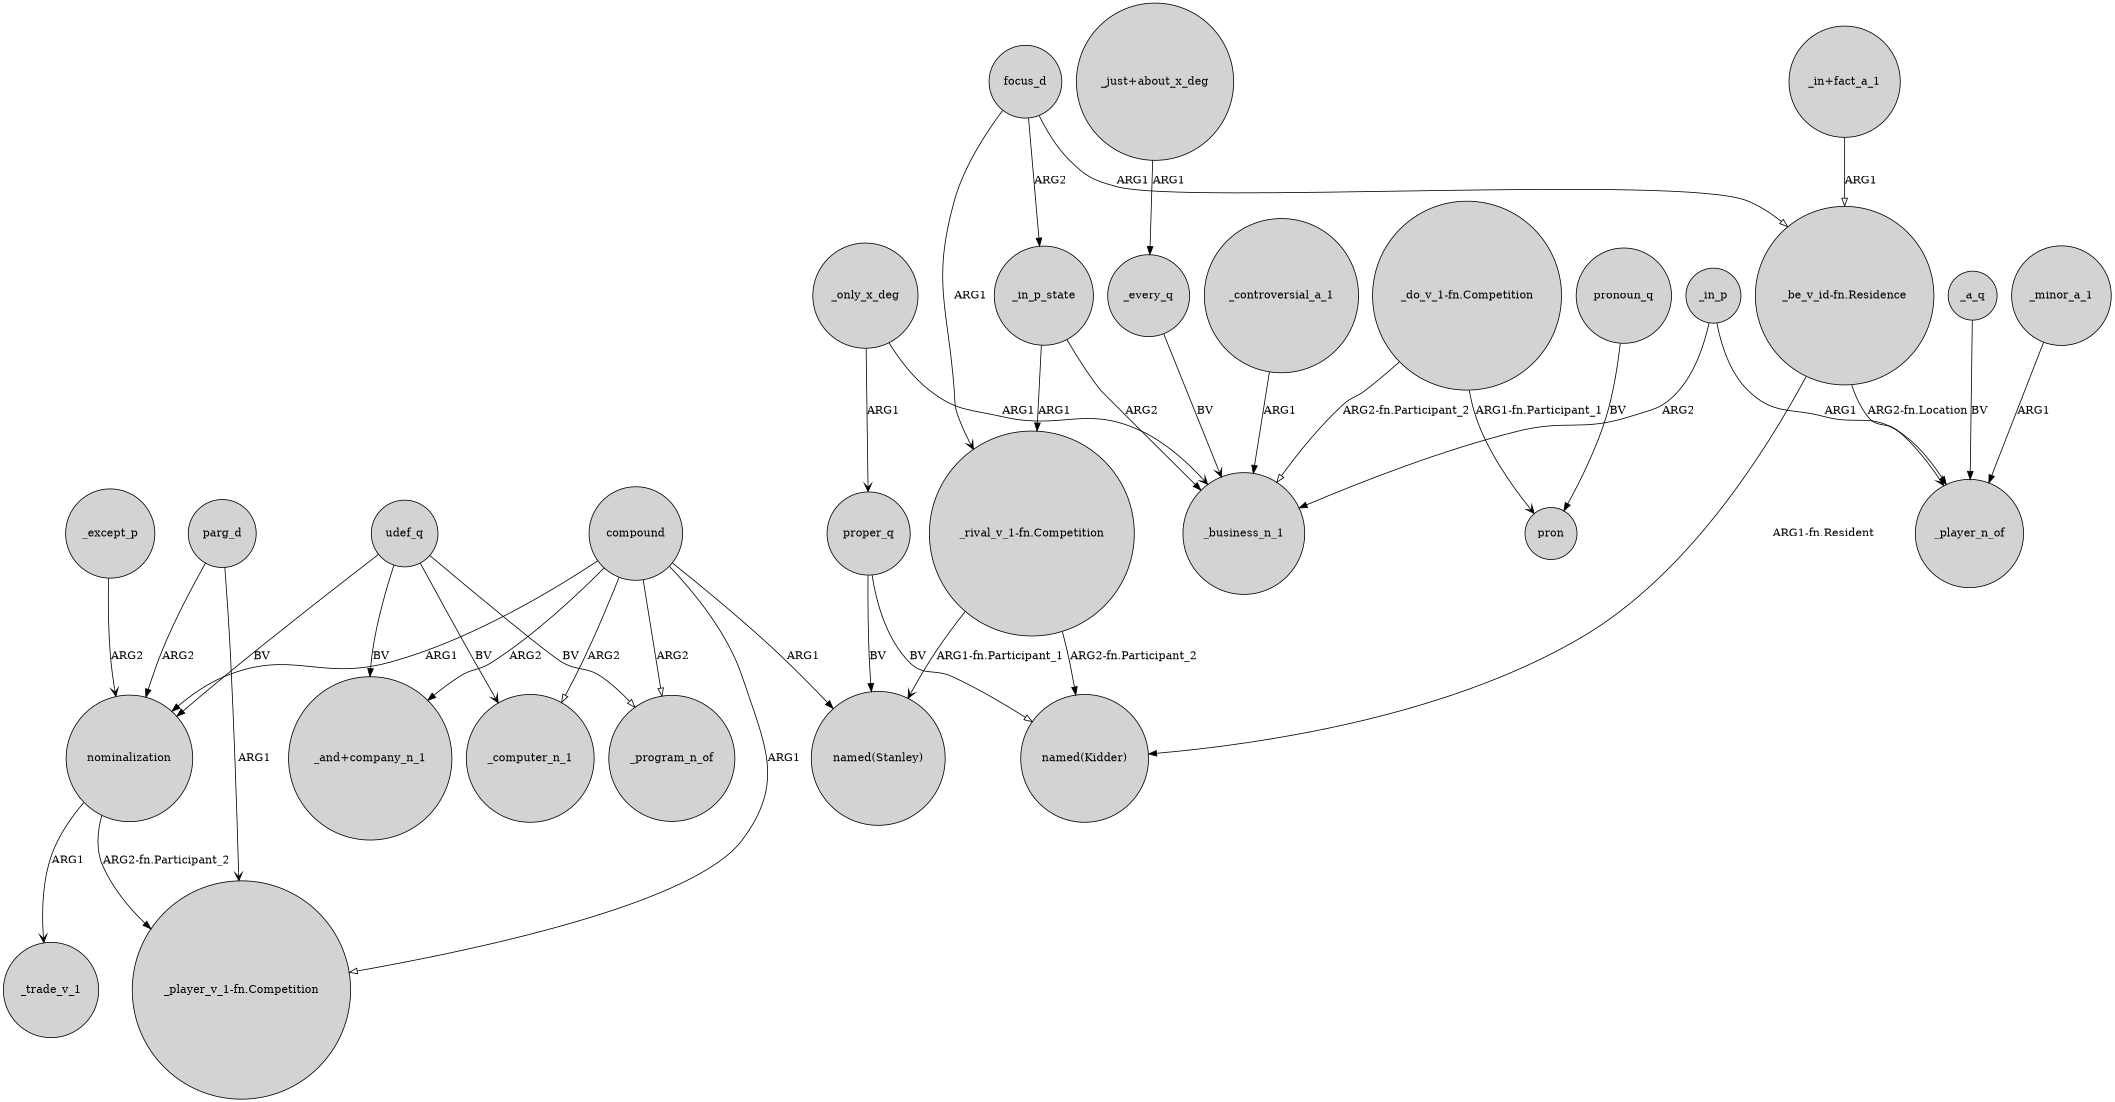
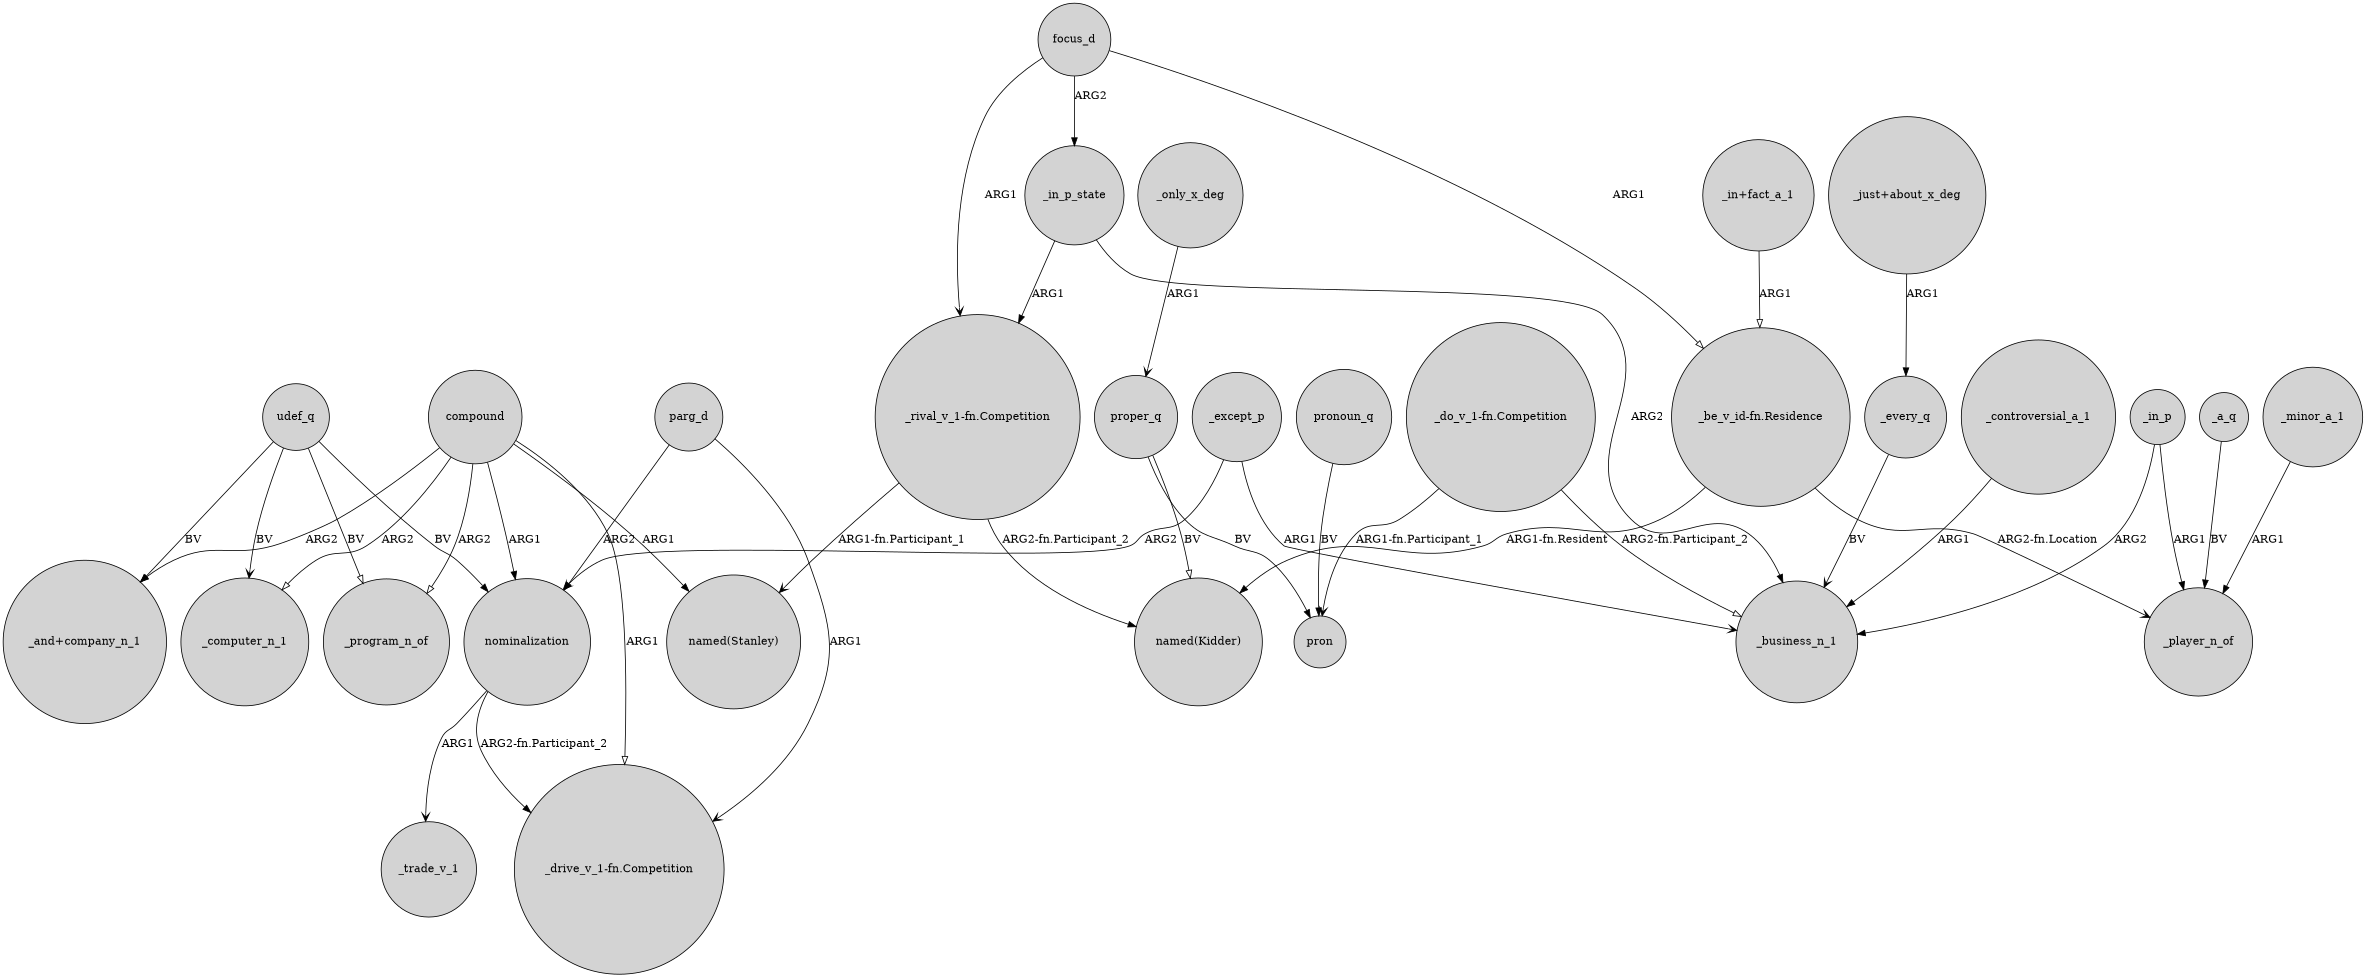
edge "_only_x_deg" -> "_business_n_1": now "_except_p" -> "_business_n_1"
edge "proper_q" -> "named(Stanley)": now "proper_q" -> "pron"
node "_player_v_1-fn.Competition": label "_player_v_1-fn.Competition" -> "_drive_v_1-fn.Competition"
